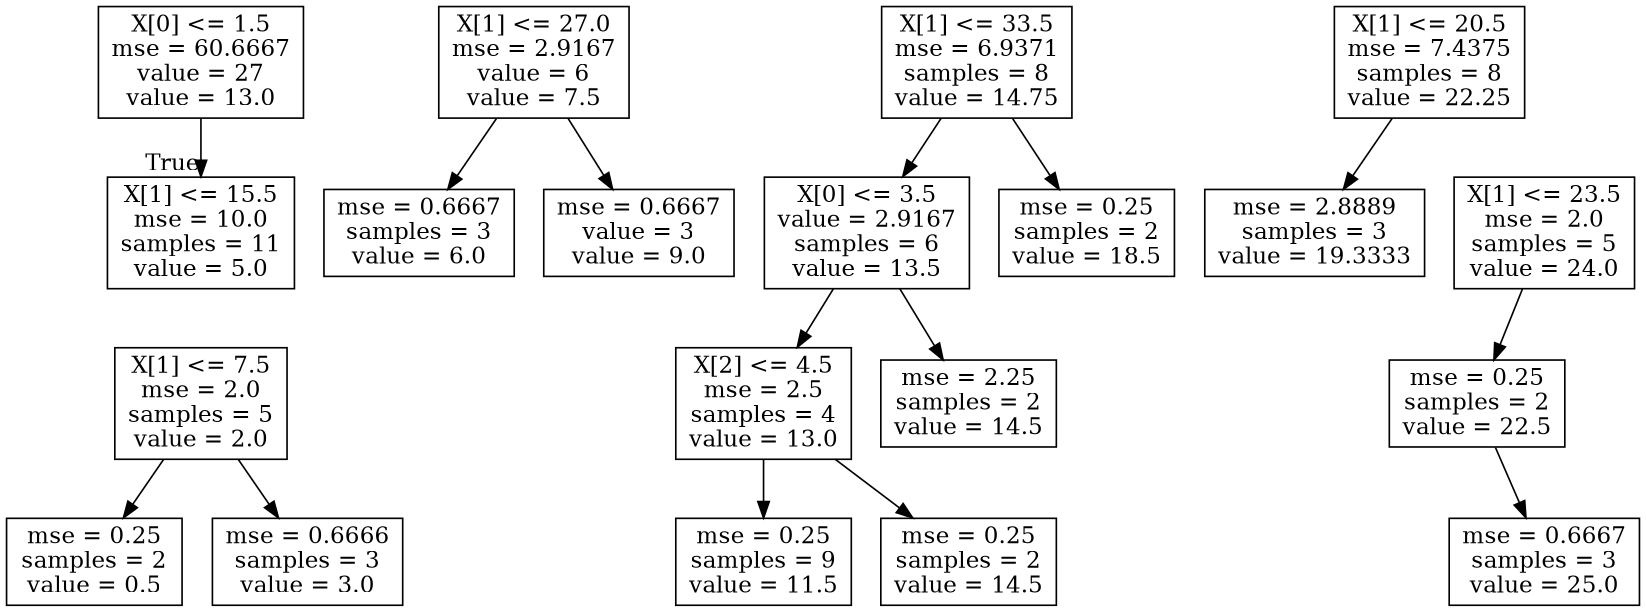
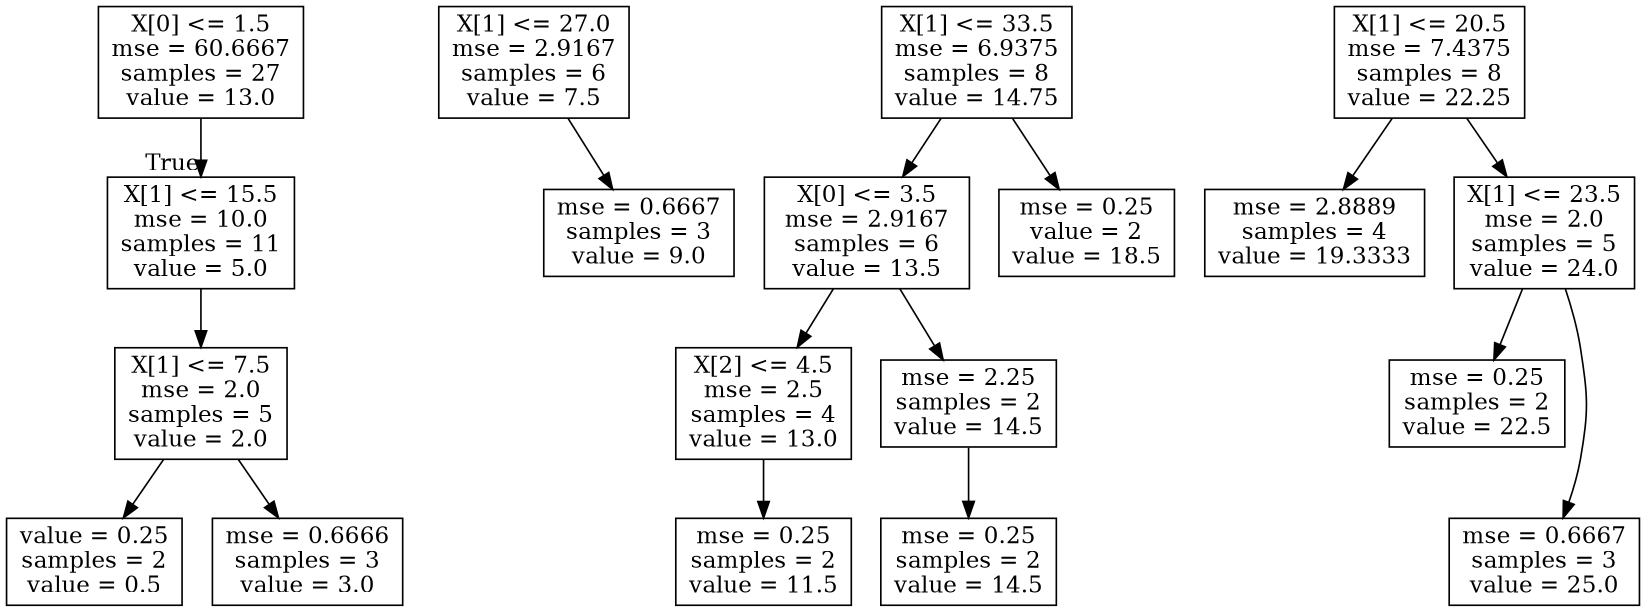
node "X[0] <= 1.5 mse = 60.6667 value = 27 value = 13.0": label "X[0] <= 1.5 mse = 60.6667 value = 27 value = 13.0" -> "X[0] <= 1.5 mse = 60.6667 samples = 27 value = 13.0"
node "X[1] <= 27.0 mse = 2.9167 value = 6 value = 7.5": label "X[1] <= 27.0 mse = 2.9167 value = 6 value = 7.5" -> "X[1] <= 27.0 mse = 2.9167 samples = 6 value = 7.5"
node "X[1] <= 33.5 mse = 6.9371 samples = 8 value = 14.75": label "X[1] <= 33.5 mse = 6.9371 samples = 8 value = 14.75" -> "X[1] <= 33.5 mse = 6.9375 samples = 8 value = 14.75"
edge "X[1] <= 20.5 mse = 7.4375 samples = 8 value = 22.25" -> "X[1] <= 23.5 mse = 2.0 samples = 5 value = 24.0": added
node "mse = 0.6667 samples = 3 value = 6.0": removed
node "mse = 0.6667 value = 3 value = 9.0": label "mse = 0.6667 value = 3 value = 9.0" -> "mse = 0.6667 samples = 3 value = 9.0"
node "X[0] <= 3.5 value = 2.9167 samples = 6 value = 13.5": label "X[0] <= 3.5 value = 2.9167 samples = 6 value = 13.5" -> "X[0] <= 3.5 mse = 2.9167 samples = 6 value = 13.5"
node "mse = 0.25 samples = 2 value = 18.5": label "mse = 0.25 samples = 2 value = 18.5" -> "mse = 0.25 value = 2 value = 18.5"
node "mse = 2.8889 samples = 3 value = 19.3333": label "mse = 2.8889 samples = 3 value = 19.3333" -> "mse = 2.8889 samples = 4 value = 19.3333"
edge "X[1] <= 15.5 mse = 10.0 samples = 11 value = 5.0" -> "X[1] <= 7.5 mse = 2.0 samples = 5 value = 2.0": added
edge "mse = 0.25 samples = 2 value = 22.5" -> "mse = 0.6667 samples = 3 value = 25.0": now "X[1] <= 23.5 mse = 2.0 samples = 5 value = 24.0" -> "mse = 0.6667 samples = 3 value = 25.0"
edge "X[2] <= 4.5 mse = 2.5 samples = 4 value = 13.0" -> "mse = 0.25 samples = 2 value = 14.5": now "mse = 2.25 samples = 2 value = 14.5" -> "mse = 0.25 samples = 2 value = 14.5"
node "mse = 0.25 samples = 2 value = 0.5": label "mse = 0.25 samples = 2 value = 0.5" -> "value = 0.25 samples = 2 value = 0.5"
node "mse = 0.25 samples = 9 value = 11.5": label "mse = 0.25 samples = 9 value = 11.5" -> "mse = 0.25 samples = 2 value = 11.5"
